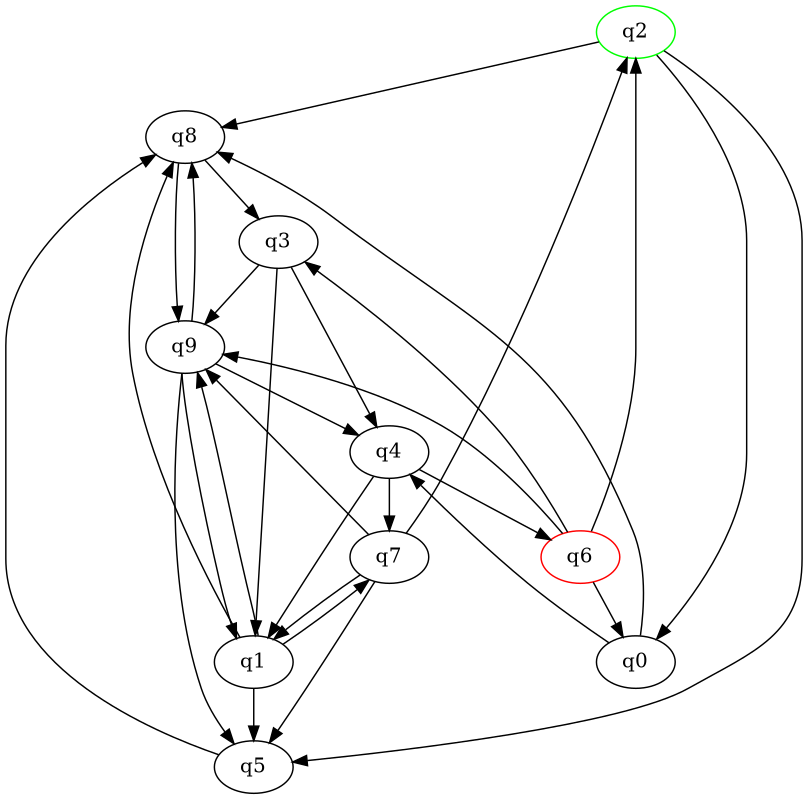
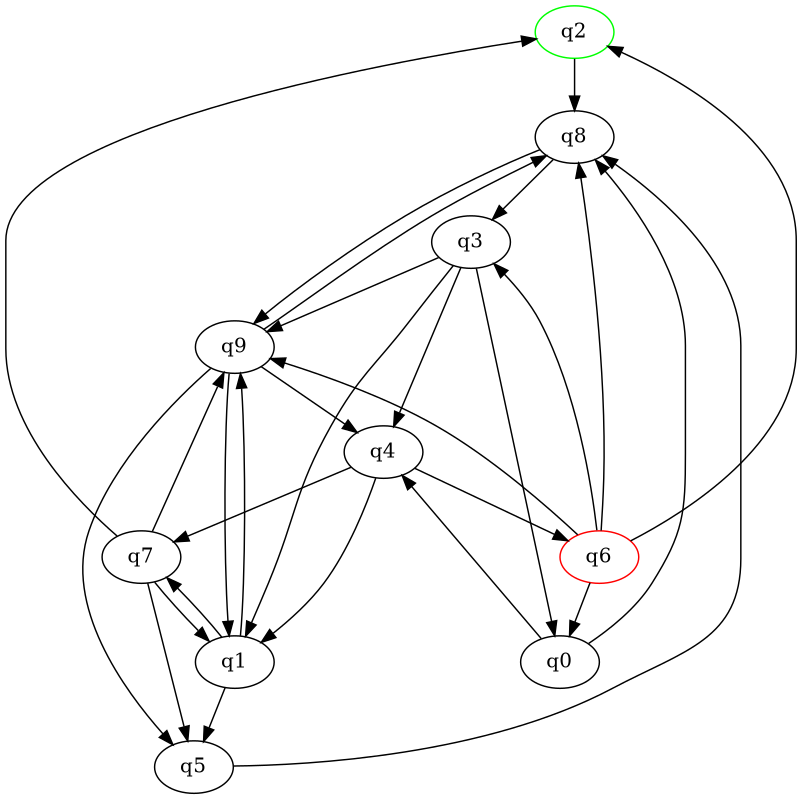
edge "q2" -> "q0": now "q3" -> "q0"
edge "q1" -> "q8": now "q6" -> "q8"
edge "q2" -> "q5": removed
